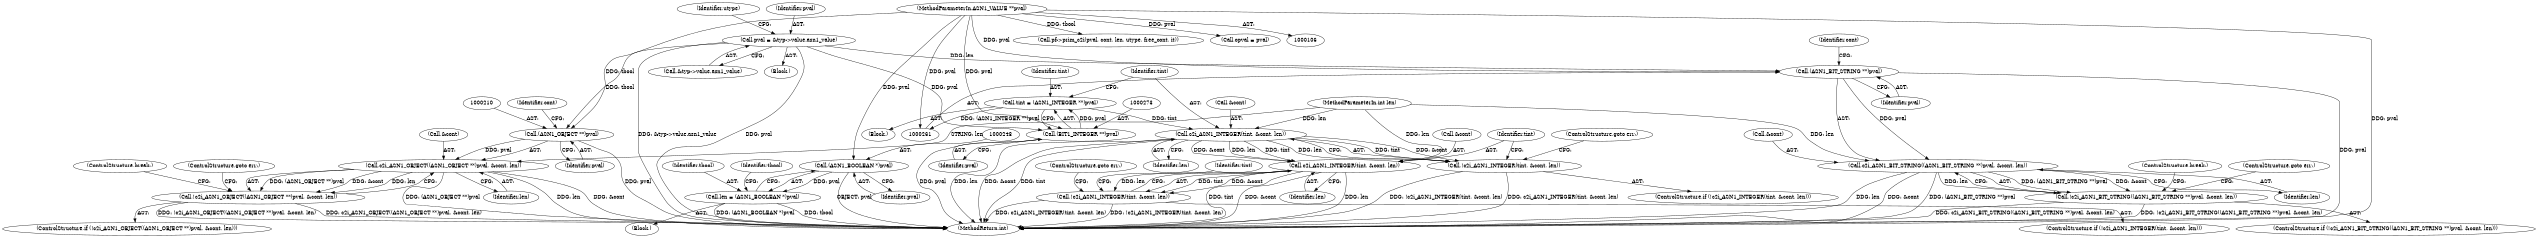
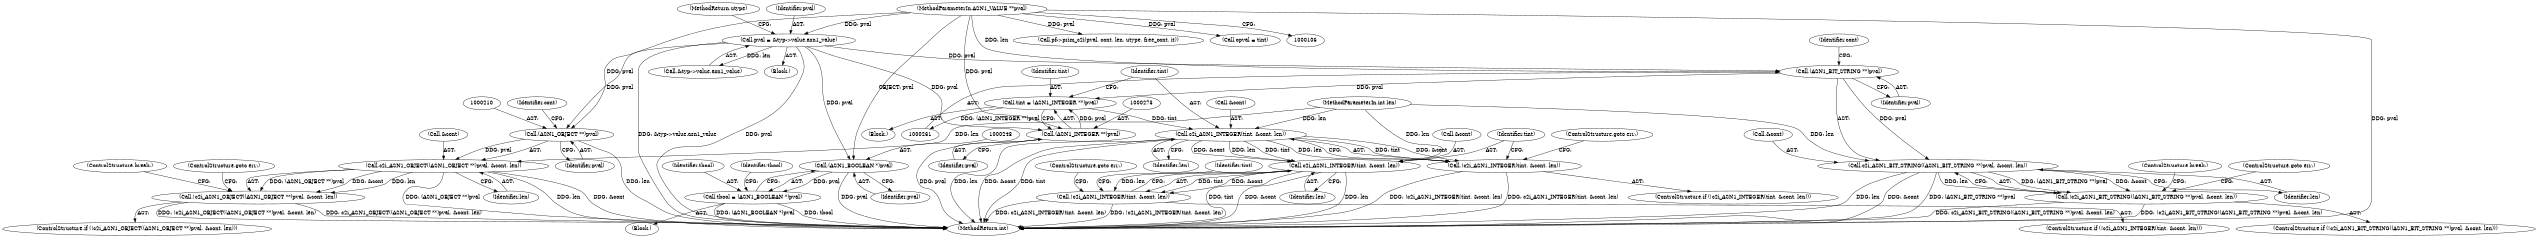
node "(Identifier,utype)": label "(Identifier,utype)" -> "(MethodReturn,utype)"
edge "(MethodParameterIn,ASN1_VALUE **pval)" -> "(Call,pf->prim_c2i(pval, cont, len, utype, free_cont, it))": label "DDG: tbool" -> "DDG: pval"
edge "(MethodParameterIn,ASN1_VALUE **pval)" -> "1000106": label "AST: " -> "CFG: "
edge "(MethodParameterIn,ASN1_VALUE **pval)" -> "(Call,(ASN1_BIT_STRING **)pval)": label "DDG: pval" -> "DDG: len"
node "(Call,opval = pval)": label "(Call,opval = pval)" -> "(Call,opval = tint)"
edge "(Call,pval = &typ->value.asn1_value)" -> "(Call,&typ->value.asn1_value)": label "CFG: " -> "DDG: len"
edge "(Call,pval = &typ->value.asn1_value)" -> "(Call,(ASN1_BIT_STRING **)pval)": label "DDG: len" -> "DDG: pval"
edge "(MethodParameterIn,ASN1_VALUE **pval)" -> "1000261": now "(MethodParameterIn,ASN1_VALUE **pval)" -> "(Call,pval = &typ->value.asn1_value)"
edge "(MethodParameterIn,ASN1_VALUE **pval)" -> "(Call,(ASN1_OBJECT **)pval)": label "DDG: tbool" -> "DDG: pval"
edge "(Call,pval = &typ->value.asn1_value)" -> "(Call,(ASN1_OBJECT **)pval)": label "DDG: tbool" -> "DDG: pval"
edge "(MethodParameterIn,ASN1_VALUE **pval)" -> "(Call,(ASN1_BOOLEAN *)pval)": label "DDG: pval" -> "OBJECT: pval"
edge "(Call,pval = &typ->value.asn1_value)" -> "(Call,(ASN1_BOOLEAN *)pval)": added, label "DDG: pval"
edge "(MethodParameterIn,int len)" -> "(Call,c2i_ASN1_OBJECT((ASN1_OBJECT **)pval, &cont, len))": label "STRING: len" -> "DDG: len"
node "(Call,(BIT1_INTEGER **)pval)": label "(Call,(BIT1_INTEGER **)pval)" -> "(Call,(ASN1_INTEGER **)pval)"
edge "(Call,(ASN1_OBJECT **)pval)" -> "(MethodReturn,int)": label "DDG: pval" -> "DDG: len"
edge "(Call,!c2i_ASN1_OBJECT((ASN1_OBJECT **)pval, &cont, len))" -> "(Call,c2i_ASN1_OBJECT((ASN1_OBJECT **)pval, &cont, len))": removed, label "CFG:"
node "(Call,len = (ASN1_BOOLEAN *)pval)": label "(Call,len = (ASN1_BOOLEAN *)pval)" -> "(Call,tbool = (ASN1_BOOLEAN *)pval)"
edge "(Call,(ASN1_BOOLEAN *)pval)" -> "(MethodReturn,int)": label "OBJECT: pval" -> "DDG: pval"
edge "(Call,(ASN1_BIT_STRING **)pval)" -> "(MethodReturn,int)": now "(Call,(ASN1_BIT_STRING **)pval)" -> "(Call,tint = (ASN1_INTEGER **)pval)"
